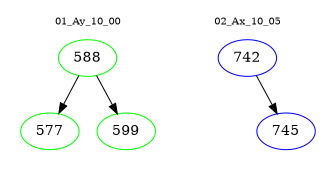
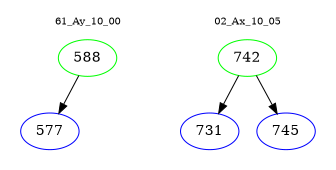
cluster "01_Ay_10_00": label "01_Ay_10_00" -> "61_Ay_10_00"
node "742": color blue -> green
node "577": color green -> blue
node "599": removed
node "731": added
